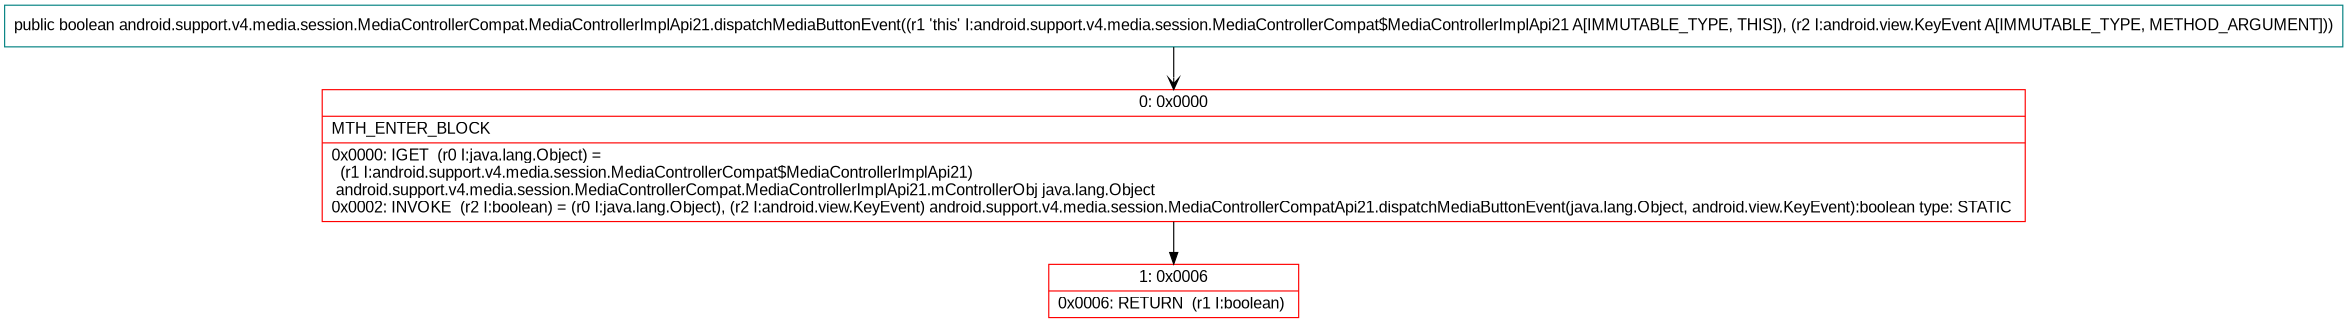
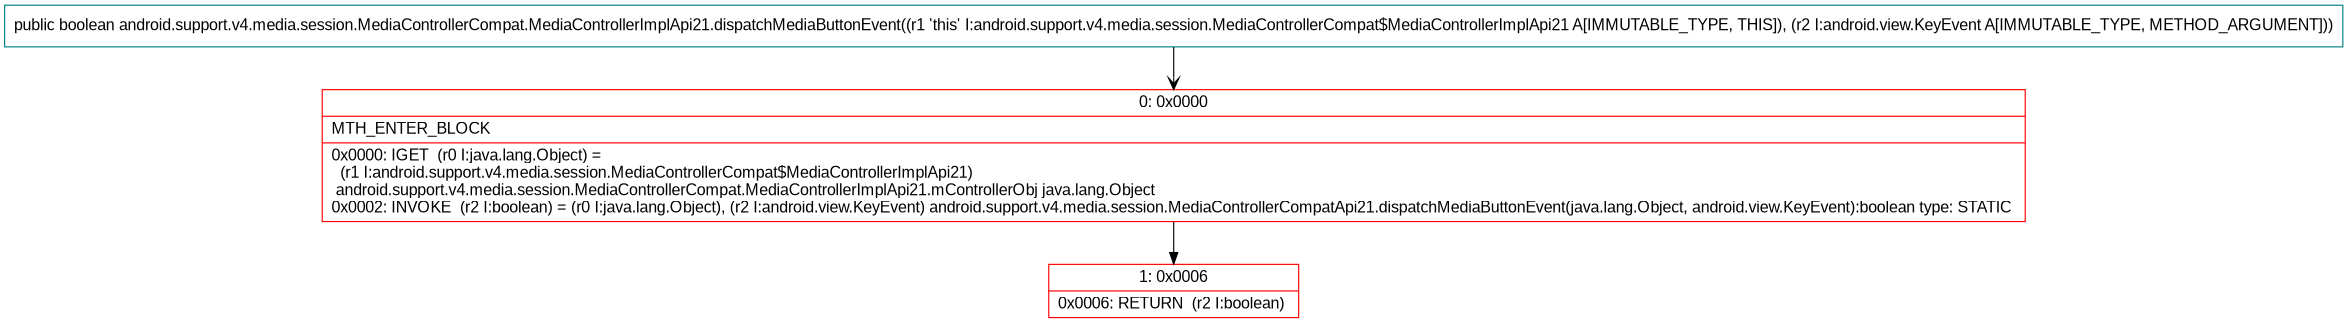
node "1: 0x0006": text "0x0006: RETURN  (r1 I:boolean)" -> "0x0006: RETURN  (r2 I:boolean)"
